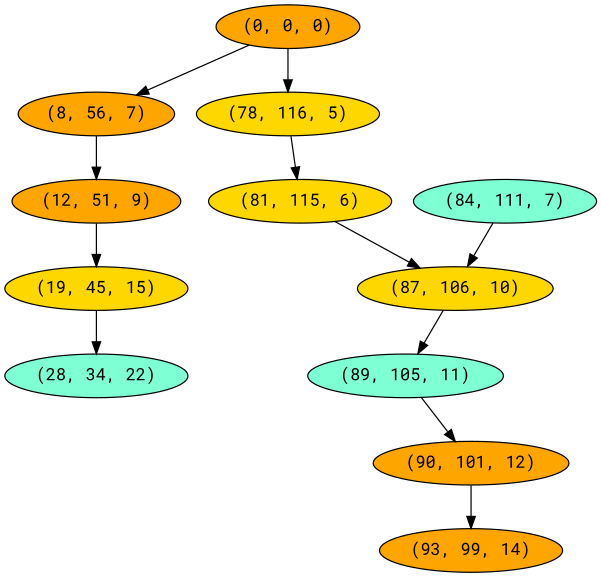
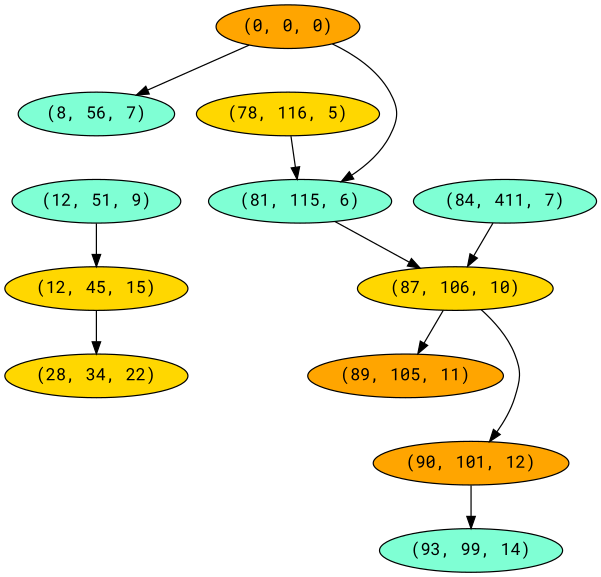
edge "(0, 0, 0)" -> "(78, 116, 5)": now "(0, 0, 0)" -> "(81, 115, 6)"
node "(8, 56, 7)": fillcolor orange -> aquamarine
edge "(8, 56, 7)" -> "(12, 51, 9)": removed
node "(12, 51, 9)": fillcolor orange -> aquamarine
node "(81, 115, 6)": fillcolor gold -> aquamarine
node "(84, 111, 7)": label "(84, 111, 7)" -> "(84, 411, 7)"
node "(19, 45, 15)": label "(19, 45, 15)" -> "(12, 45, 15)"
node "(28, 34, 22)": fillcolor aquamarine -> gold
node "(89, 105, 11)": fillcolor aquamarine -> orange
edge "(89, 105, 11)" -> "(90, 101, 12)": now "(87, 106, 10)" -> "(90, 101, 12)"
node "(93, 99, 14)": fillcolor orange -> aquamarine
